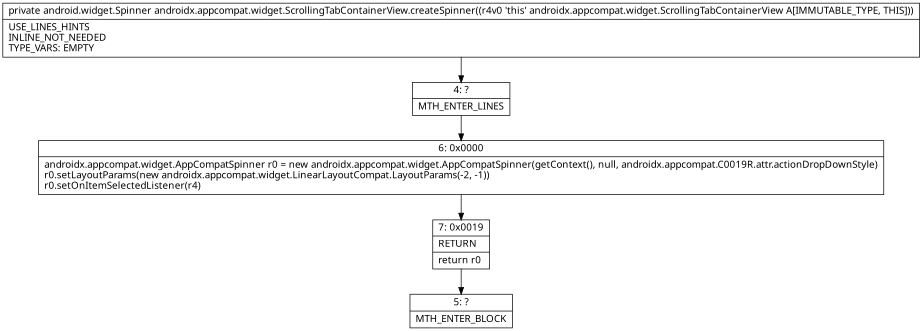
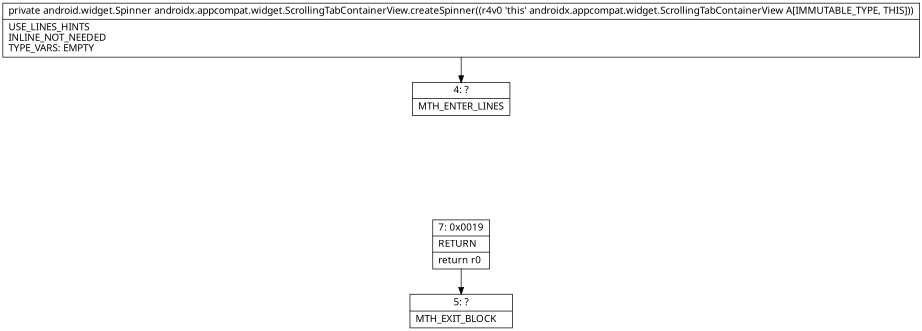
node "6: 0x0000": removed
node "5: ?": text "MTH_ENTER_BLOCK" -> "MTH_EXIT_BLOCK"
